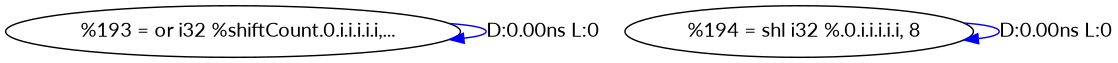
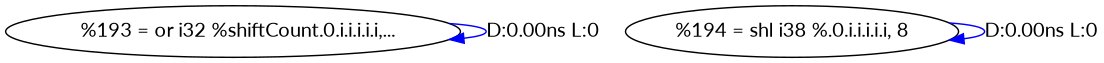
node "%194 = shl i32 %.0.i.i.i.i.i, 8": label "%194 = shl i32 %.0.i.i.i.i.i, 8" -> "%194 = shl i38 %.0.i.i.i.i.i, 8"
